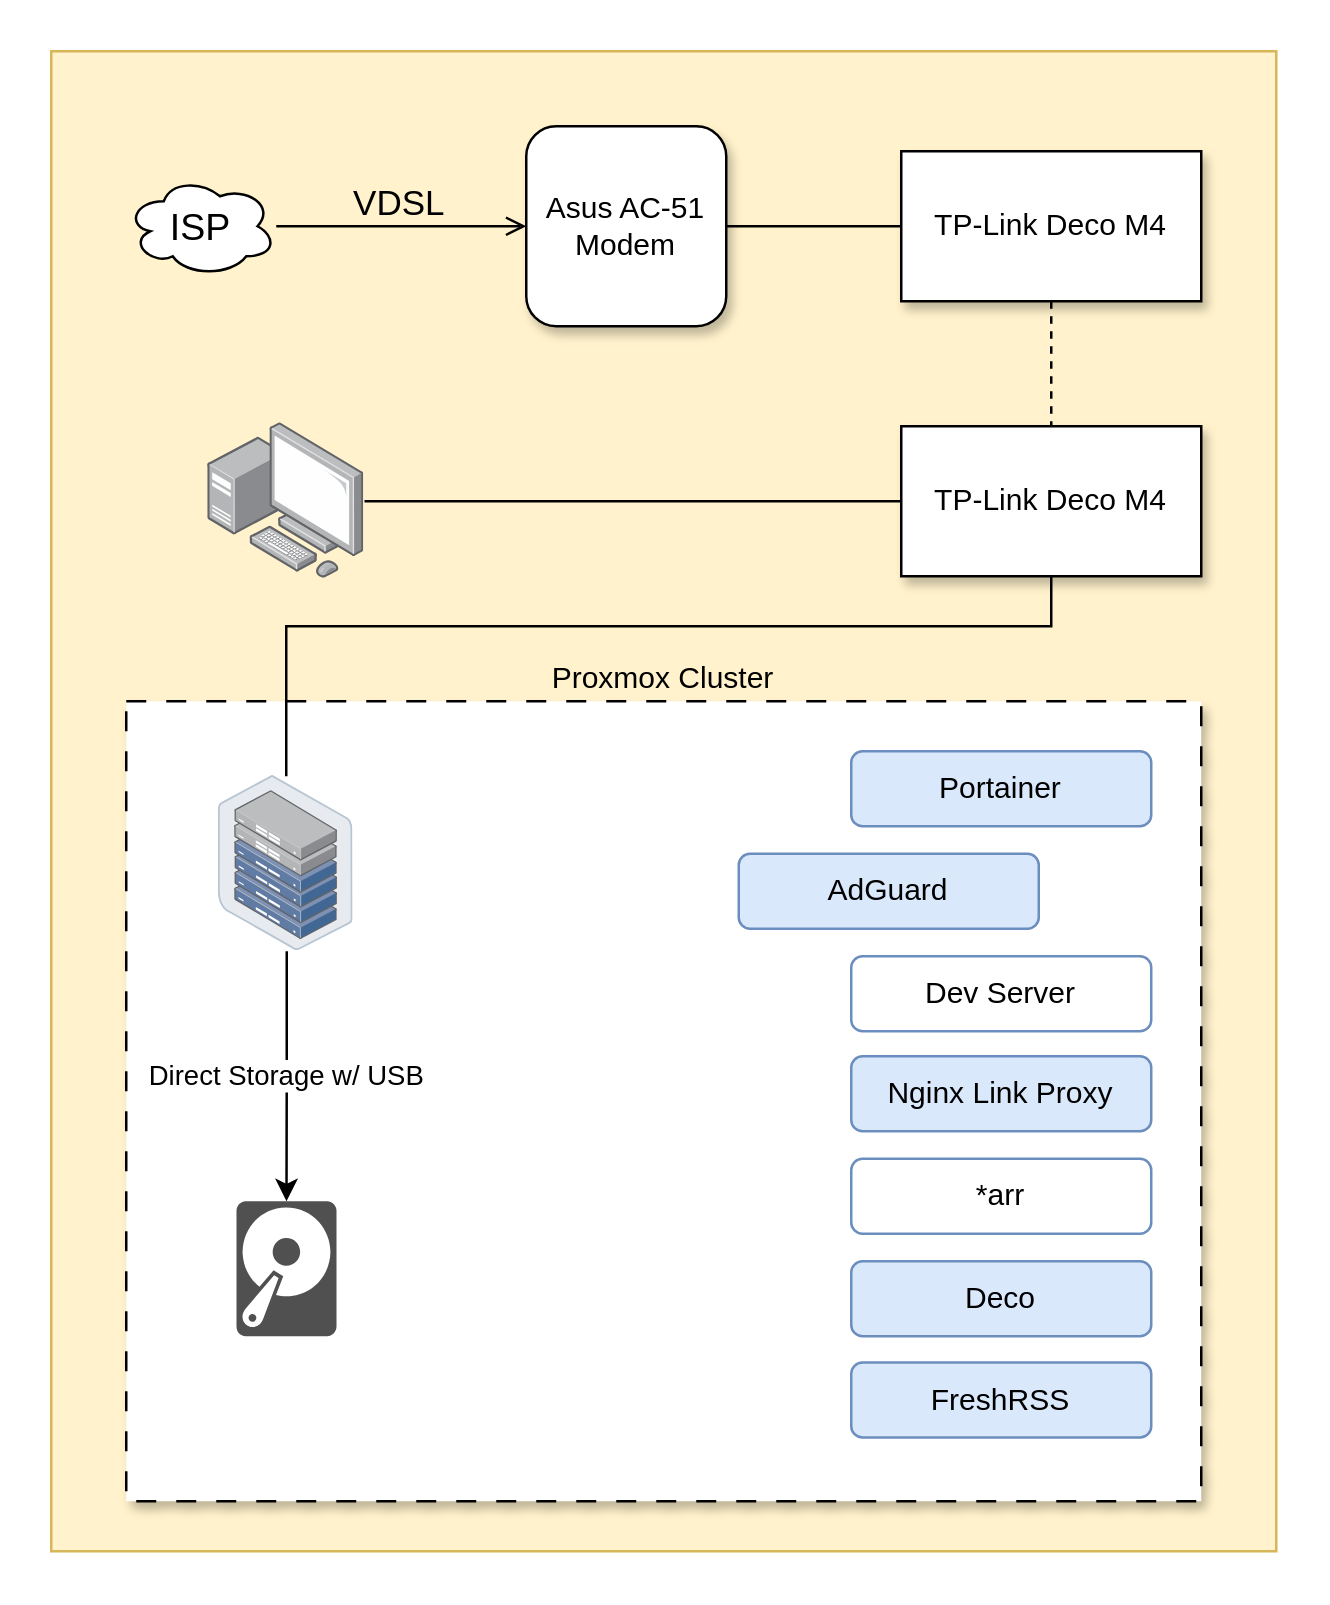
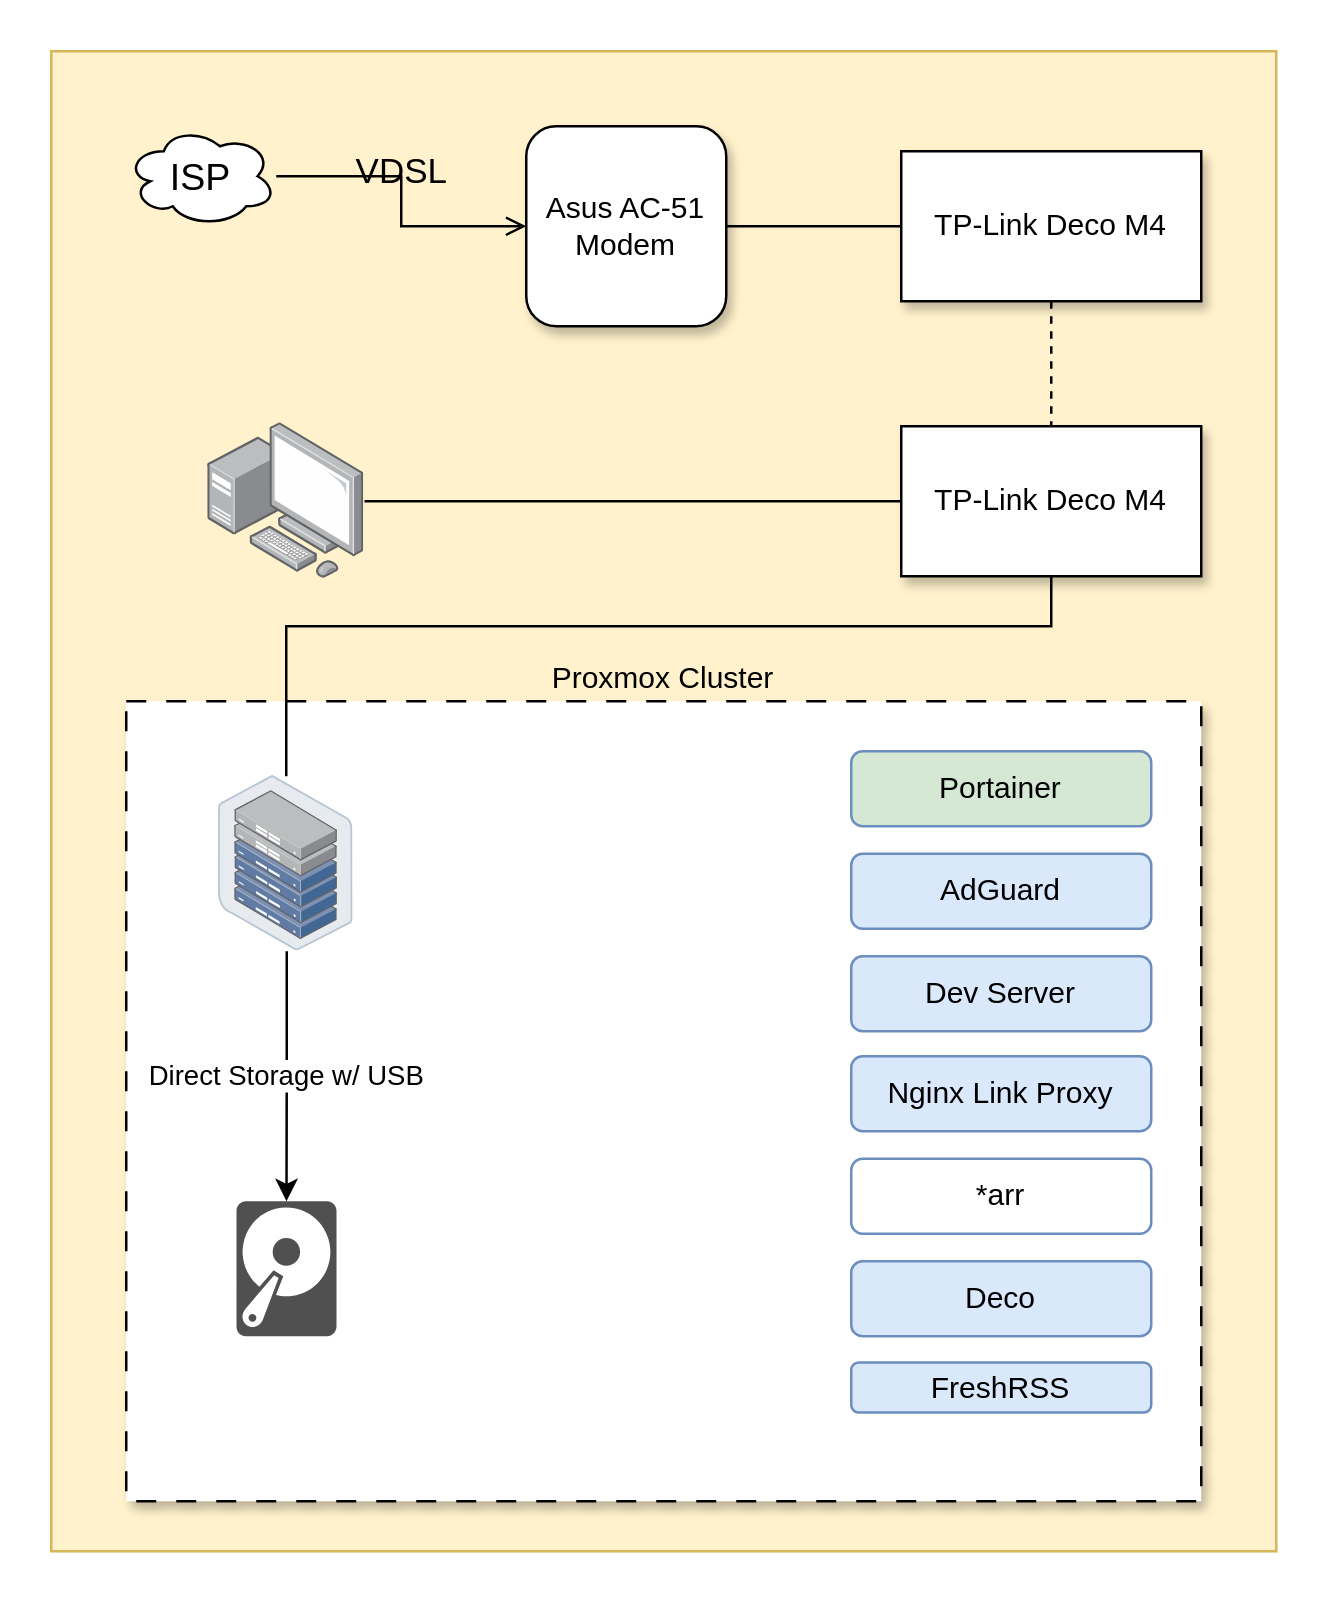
node "ISP": moved (201, 226) -> (201, 176)
node "Portainer": fillcolor #dae8fc -> #d5e8d4
node "AdGuard": moved (889, 891) -> (1001, 891)
node "Dev Server": fillcolor #ffffff -> #dae8fc
node "FreshRSS": size 300x75 -> 300x50
